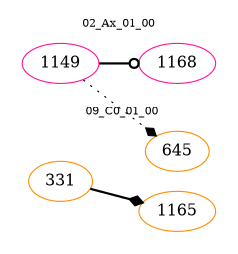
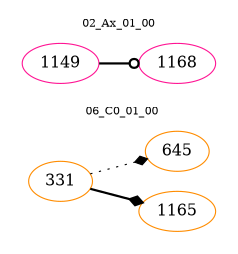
edge "1149" -> "645": now "331" -> "645"
cluster "09_C0_01_00": label "09_C0_01_00" -> "06_C0_01_00"
